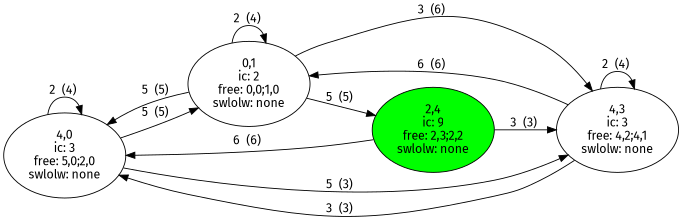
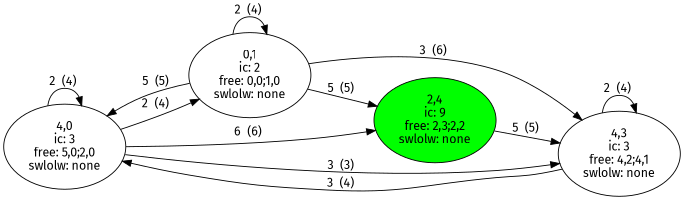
edge "4,3 ic: 3 free: 4,2;4,1 swlolw: none" -> "0,1 ic: 2 free: 0,0;1,0 swlolw: none": removed, label "6  (6)"
edge "4,0 ic: 3 free: 5,0;2,0 swlolw: none" -> "0,1 ic: 2 free: 0,0;1,0 swlolw: none": label "5  (5) " -> "2  (4) "
edge "2,4 ic: 9 free: 2,3;2,2 swlolw: none" -> "4,3 ic: 3 free: 4,2;4,1 swlolw: none": label "3  (3) " -> "5  (5) "
edge "2,4 ic: 9 free: 2,3;2,2 swlolw: none" -> "4,0 ic: 3 free: 5,0;2,0 swlolw: none": reversed
edge "4,0 ic: 3 free: 5,0;2,0 swlolw: none" -> "4,3 ic: 3 free: 4,2;4,1 swlolw: none": label "5  (3) " -> "3  (3) "
edge "4,3 ic: 3 free: 4,2;4,1 swlolw: none" -> "4,0 ic: 3 free: 5,0;2,0 swlolw: none": label "3  (3) " -> "3  (4) "
